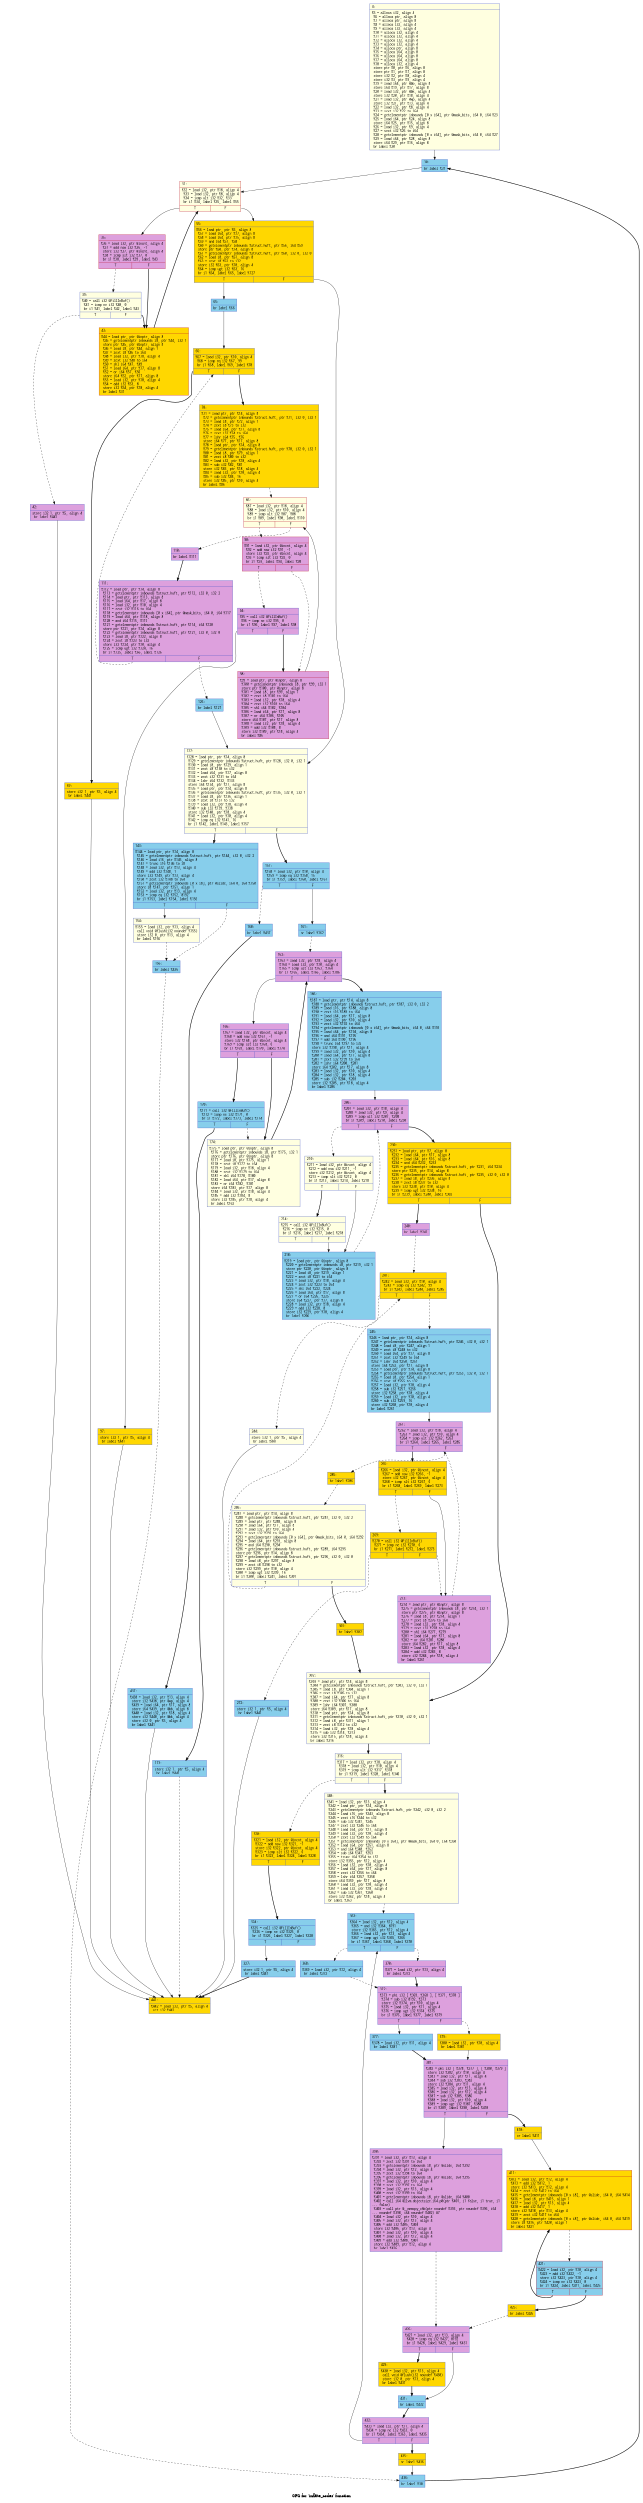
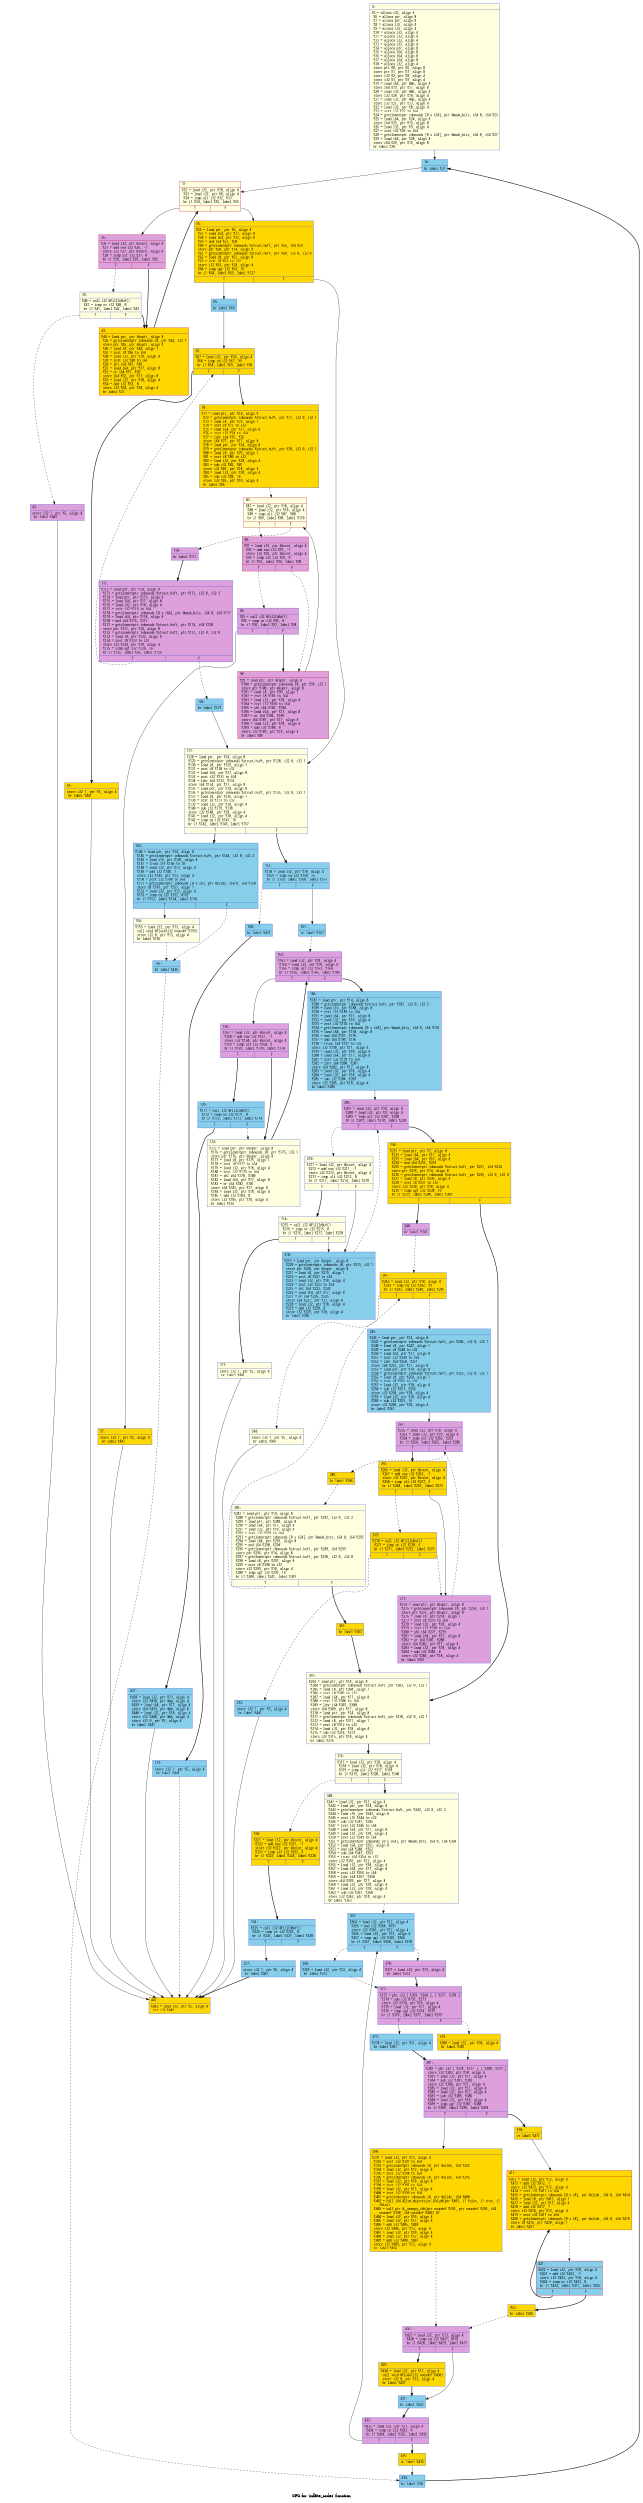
node "217:": added
node "390:": fillcolor plum -> gold
